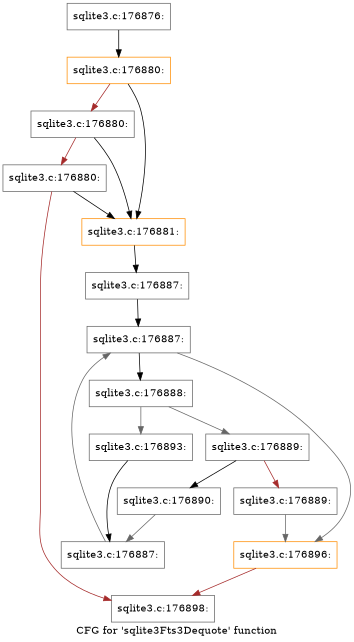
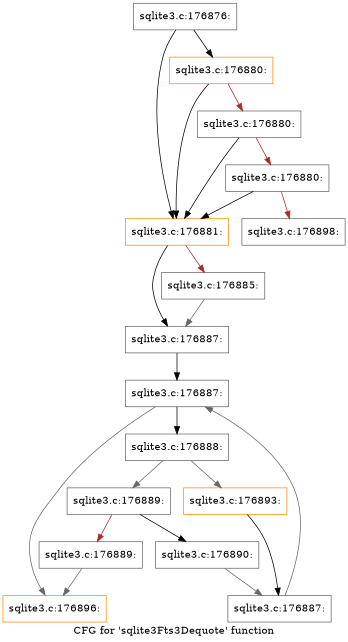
edge "sqlite3.c:176876:" -> "sqlite3.c:176881:": added
node "sqlite3.c:176885:": added
node "sqlite3.c:176893:": color gray40 -> darkorange
edge "sqlite3.c:176896:" -> "sqlite3.c:176898:": removed
